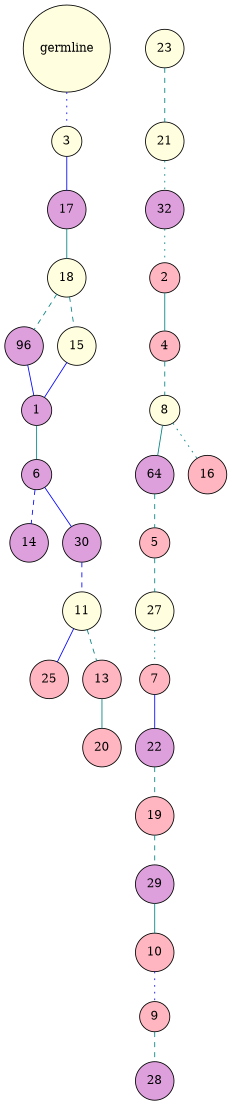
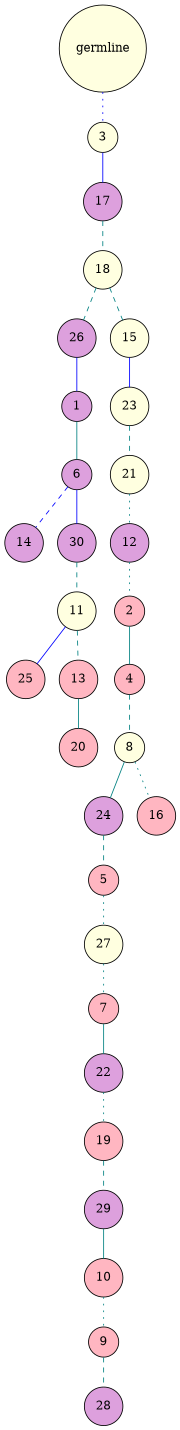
node "32": label "32" -> "12"
edge "17" -- "18": style solid -> dashed
node "96": label "96" -> "26"
edge "15" -- "1": now "15" -- "23"
node "64": label "64" -> "24"
edge "5" -- "27": style dashed -> dotted
edge "30" -- "11": color blue -> teal
edge "7" -- "22": color blue -> teal
edge "22" -- "19": style dashed -> dotted
edge "10" -- "9": color blue -> teal
